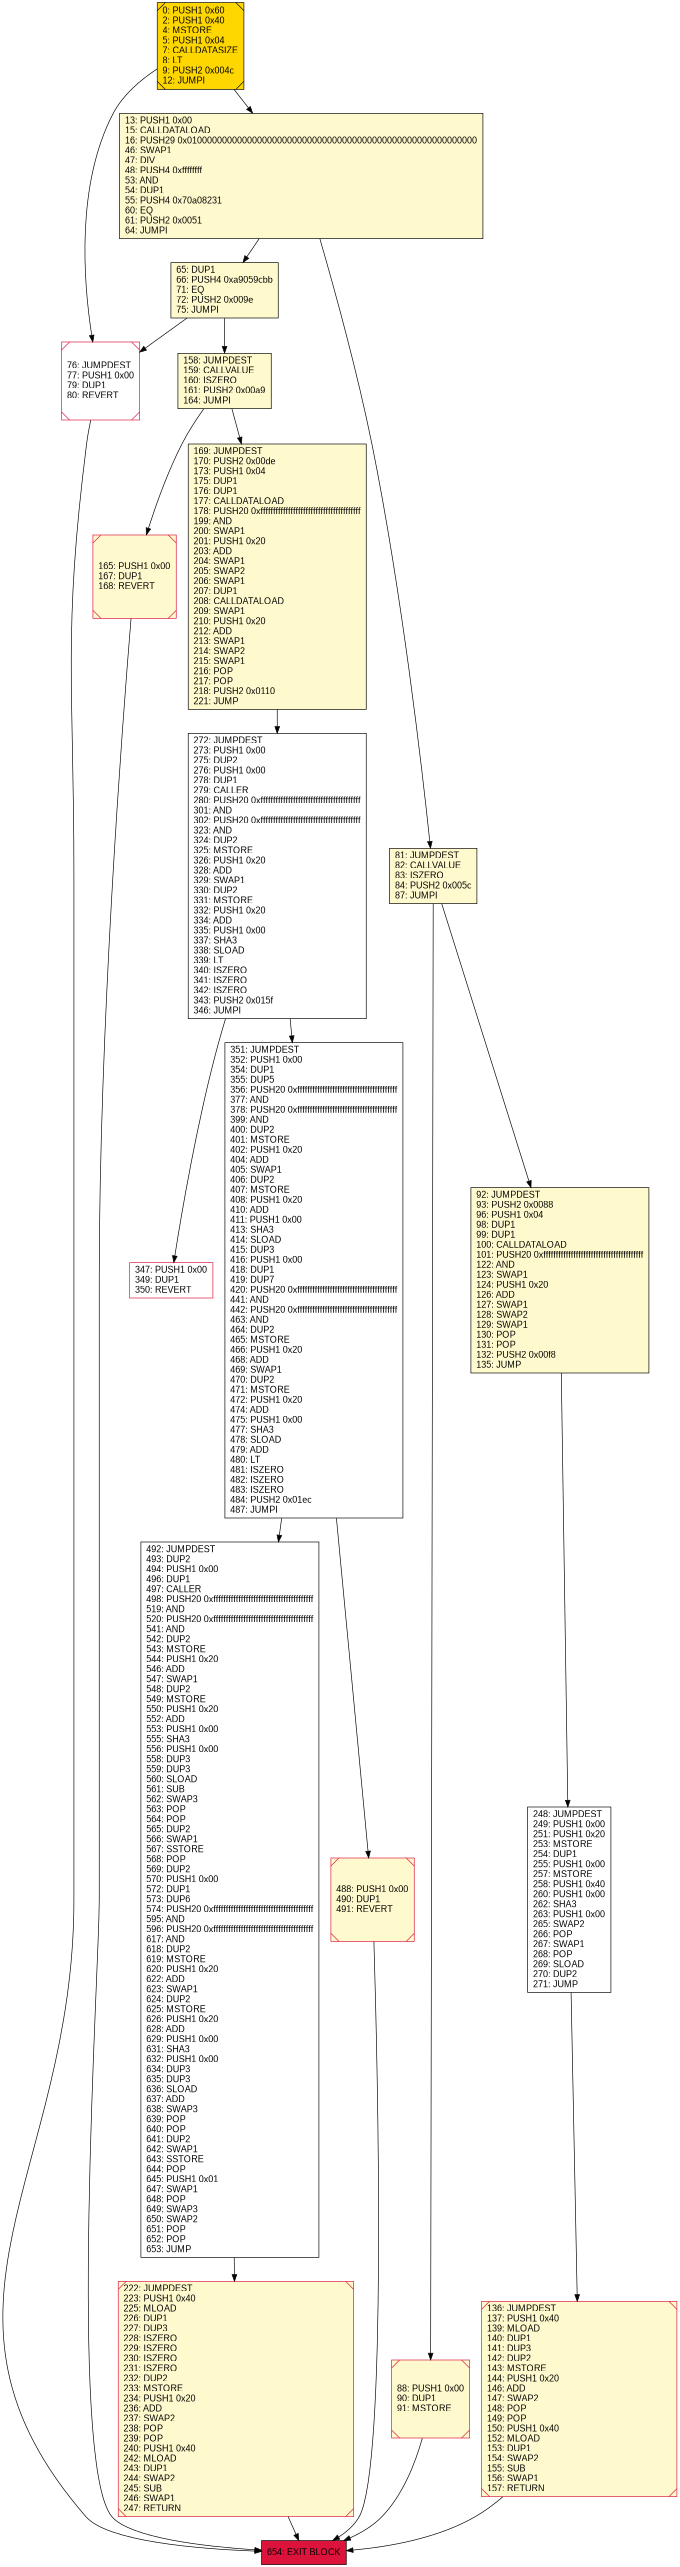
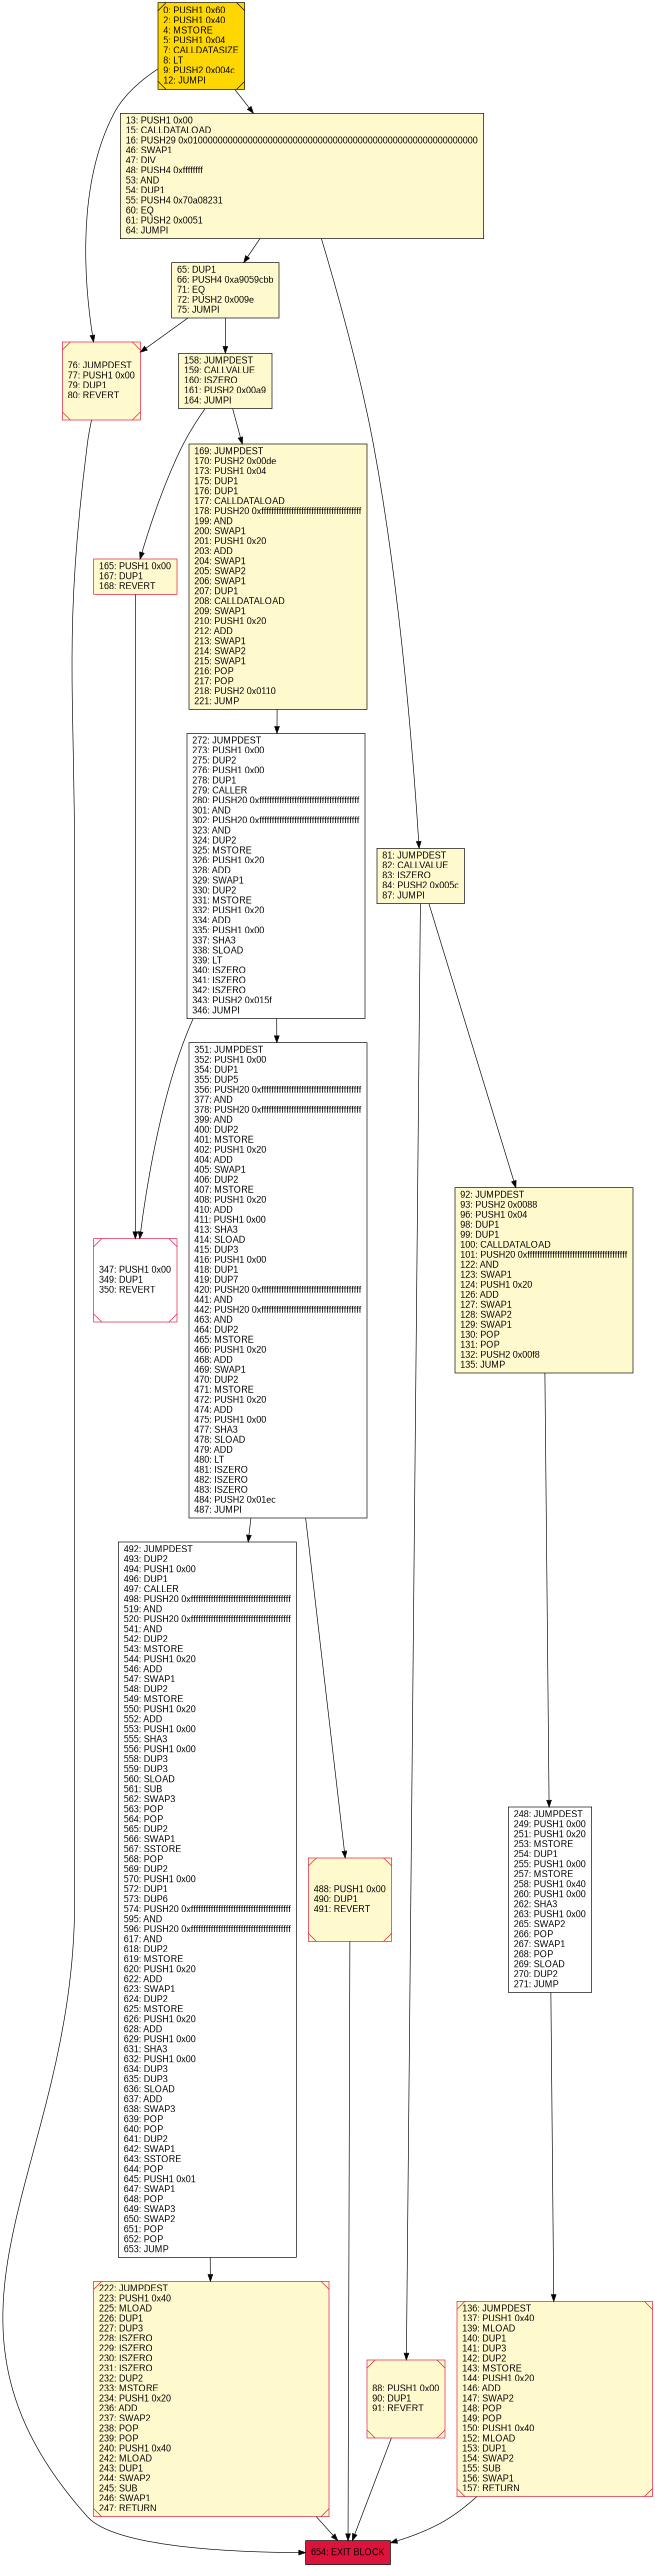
node "76: JUMPDEST 77: PUSH1 0x00 79: DUP1 80: REVERT": fillcolor white -> lemonchiffon
node "165: PUSH1 0x00 167: DUP1 168: REVERT": shape Msquare -> box
node "347: PUSH1 0x00 349: DUP1 350: REVERT": shape box -> Msquare
edge "165: PUSH1 0x00 167: DUP1 168: REVERT" -> "654: EXIT BLOCK": now "165: PUSH1 0x00 167: DUP1 168: REVERT" -> "347: PUSH1 0x00 349: DUP1 350: REVERT"
node "88: PUSH1 0x00 90: DUP1 91: MSTORE": label "88: PUSH1 0x00 90: DUP1 91: MSTORE" -> "88: PUSH1 0x00 90: DUP1 91: REVERT"
